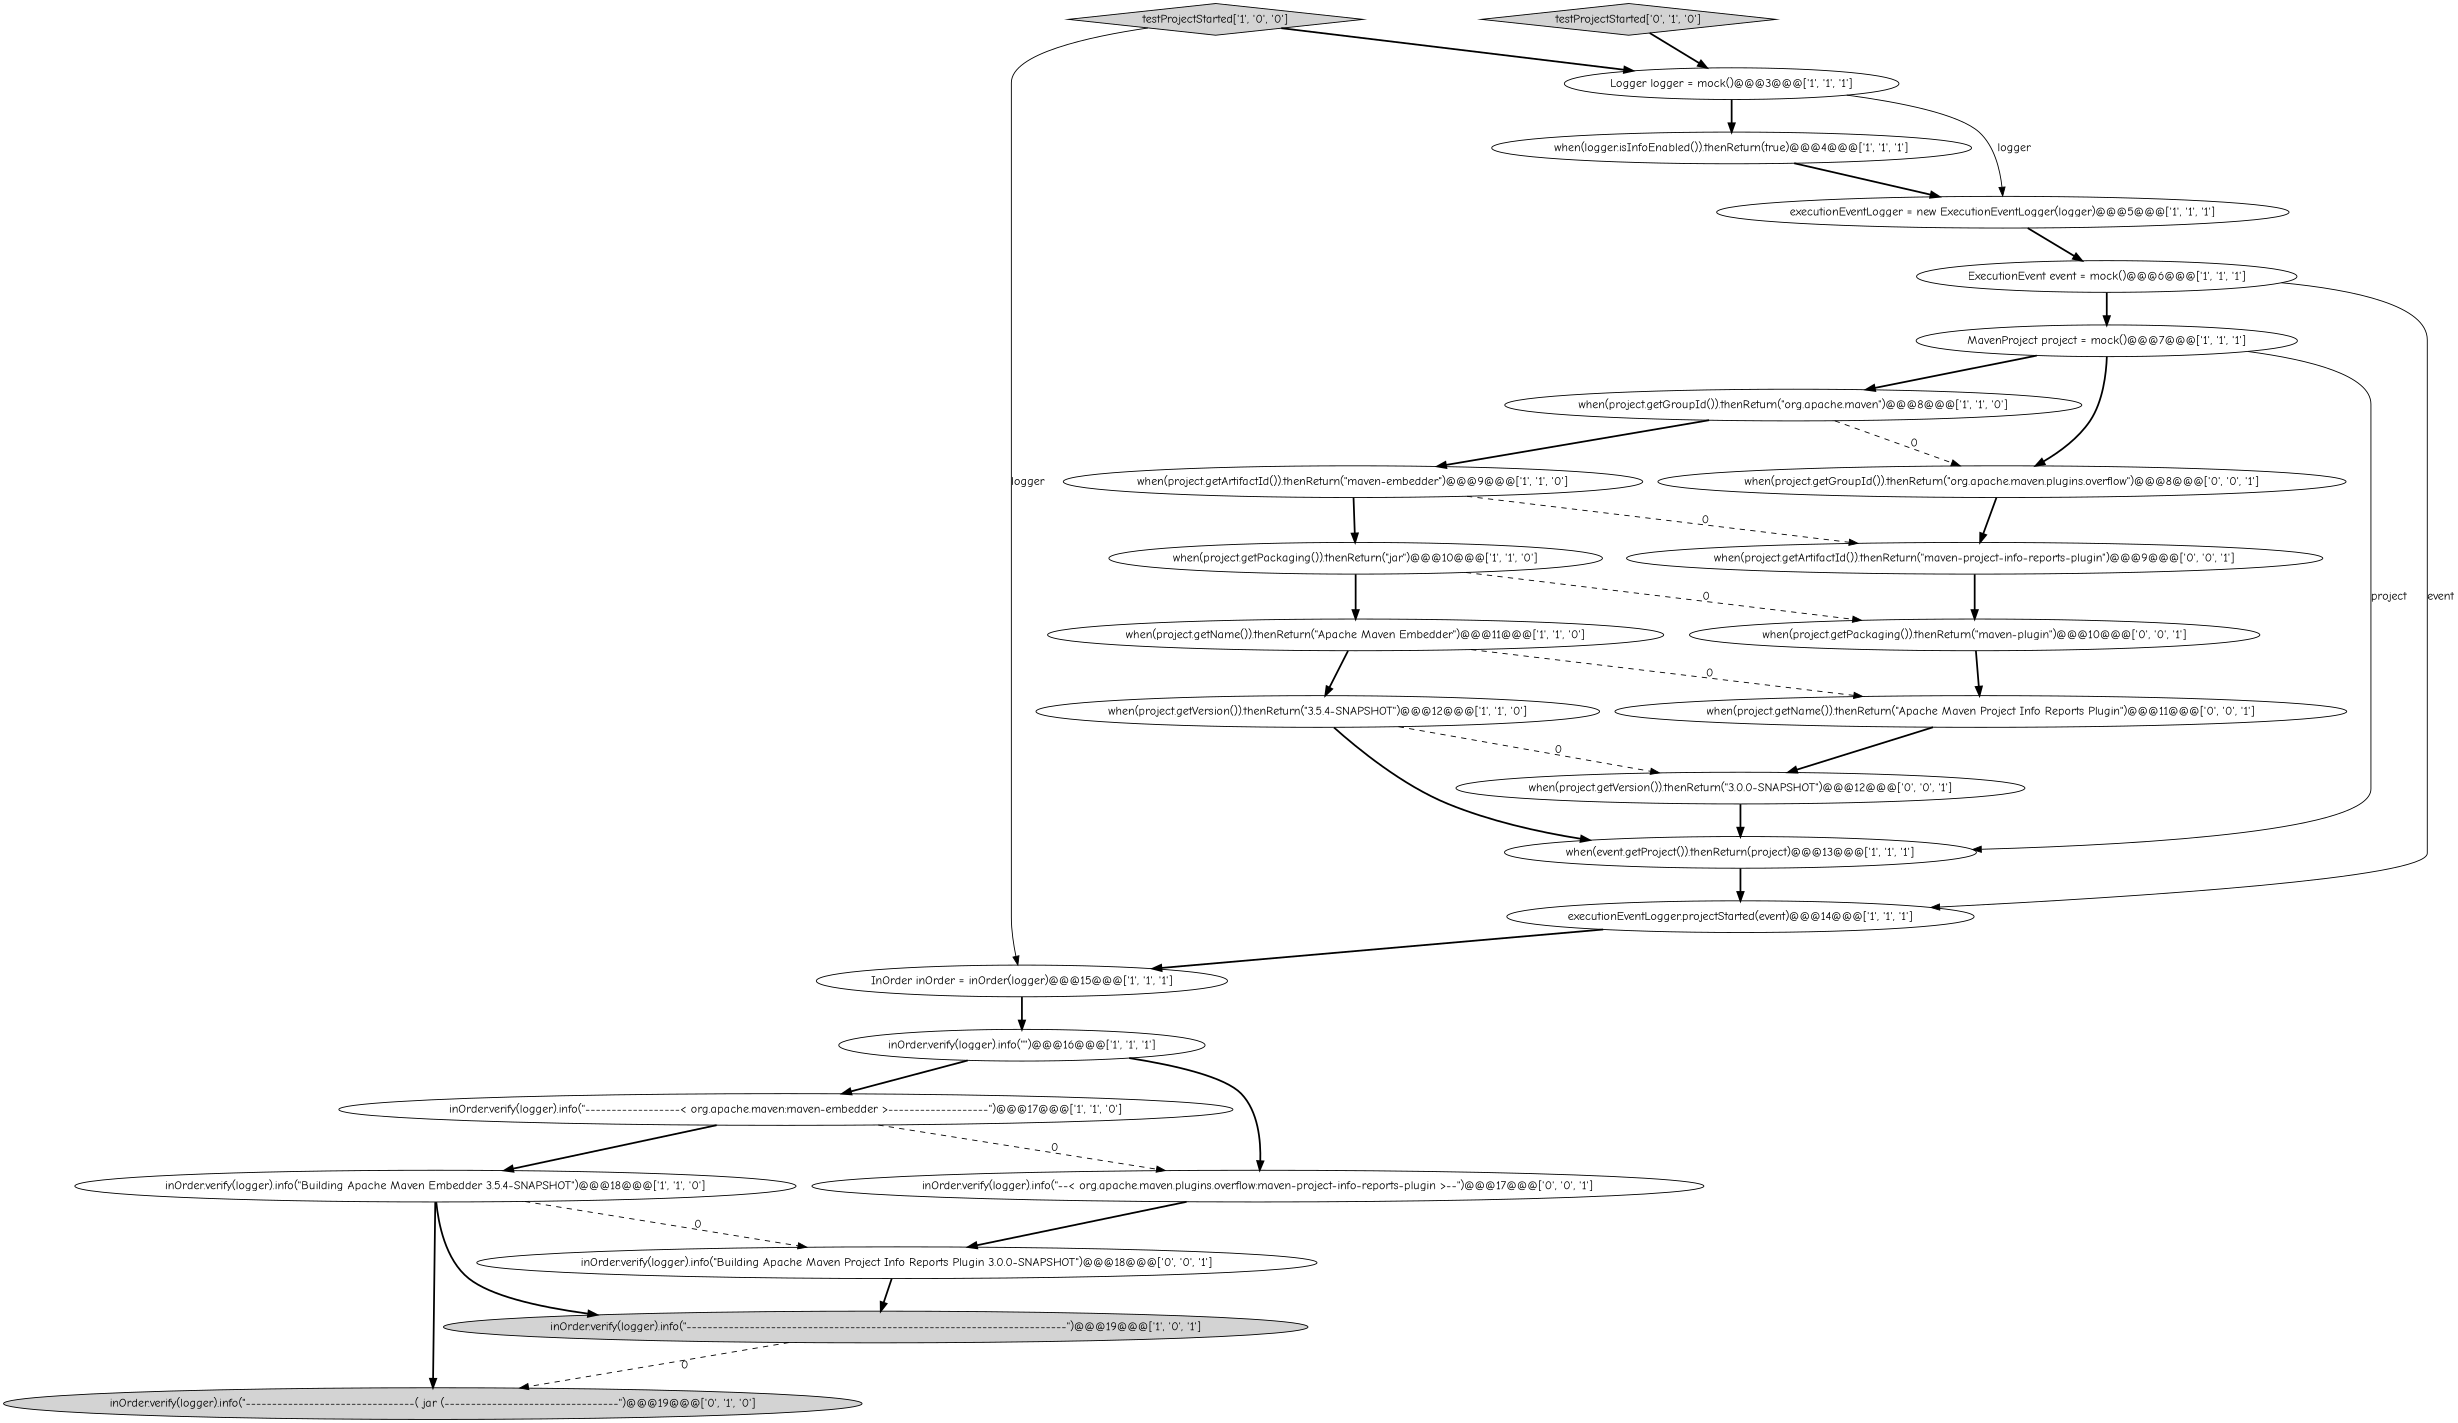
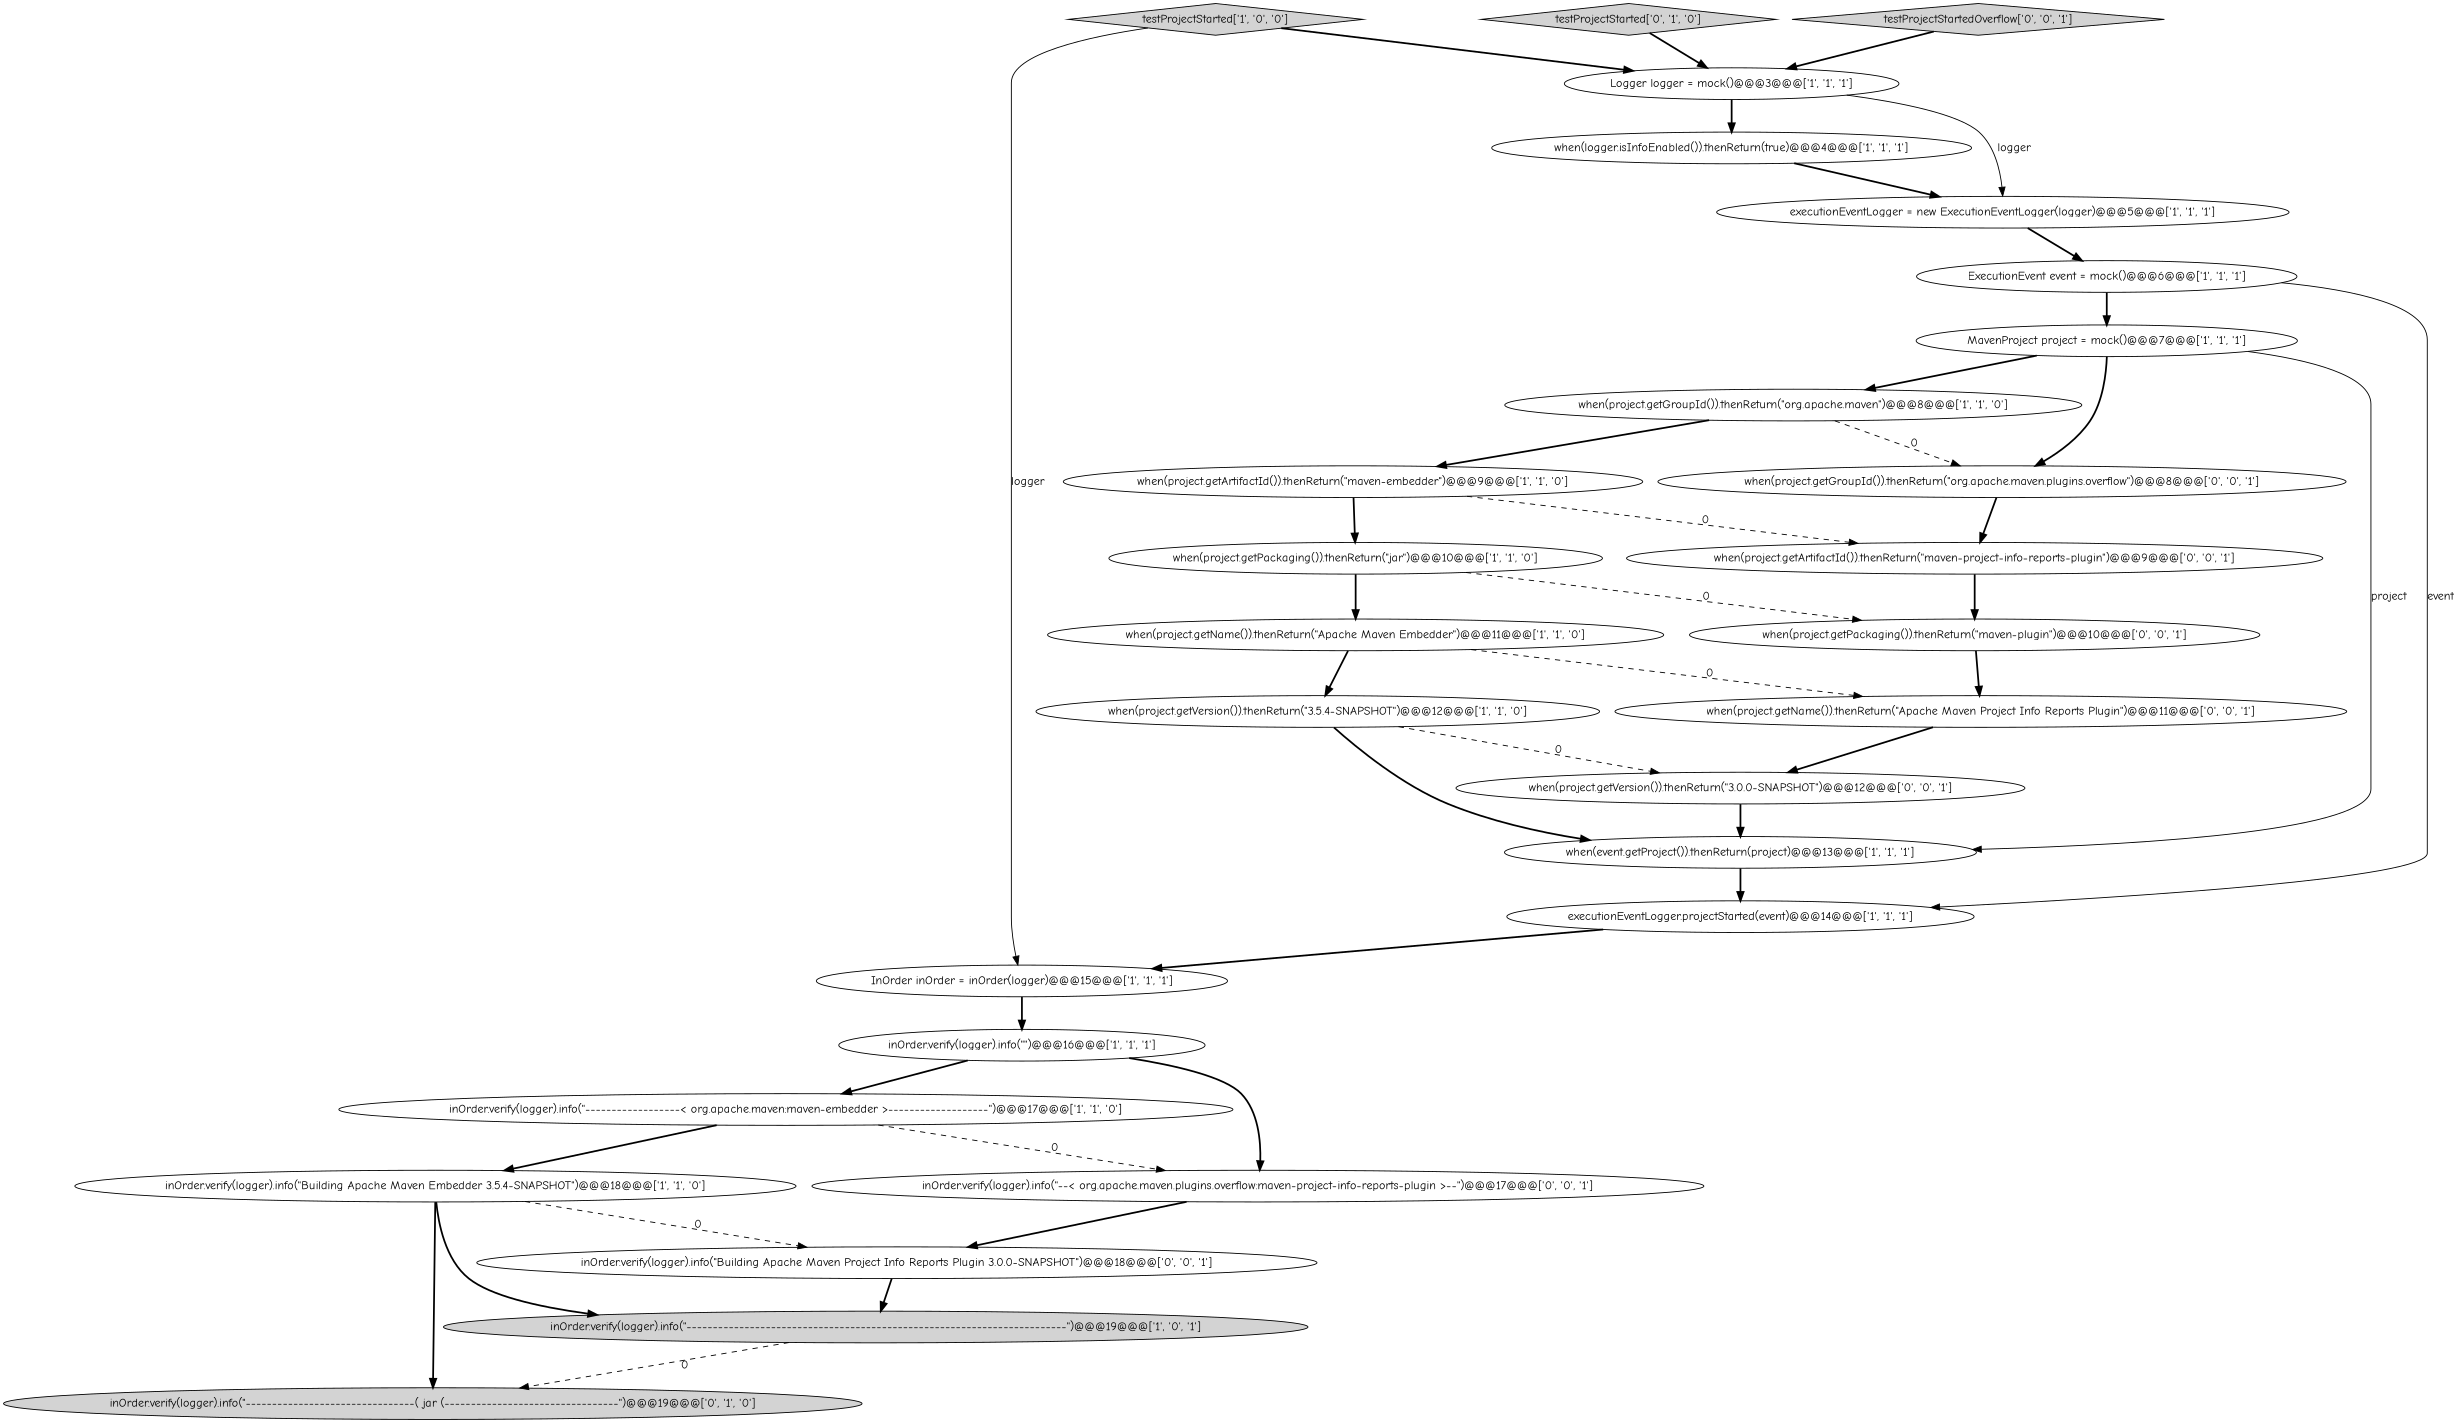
node "testProjectStartedOverflow['0', '0', '1']": added
